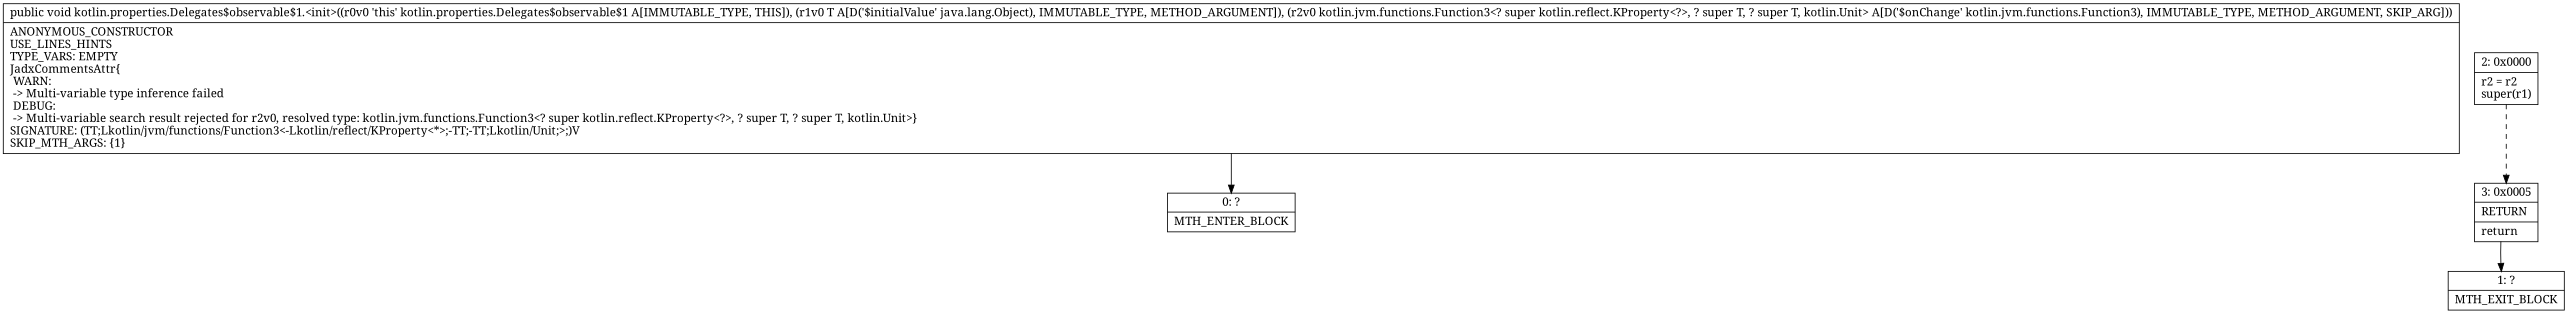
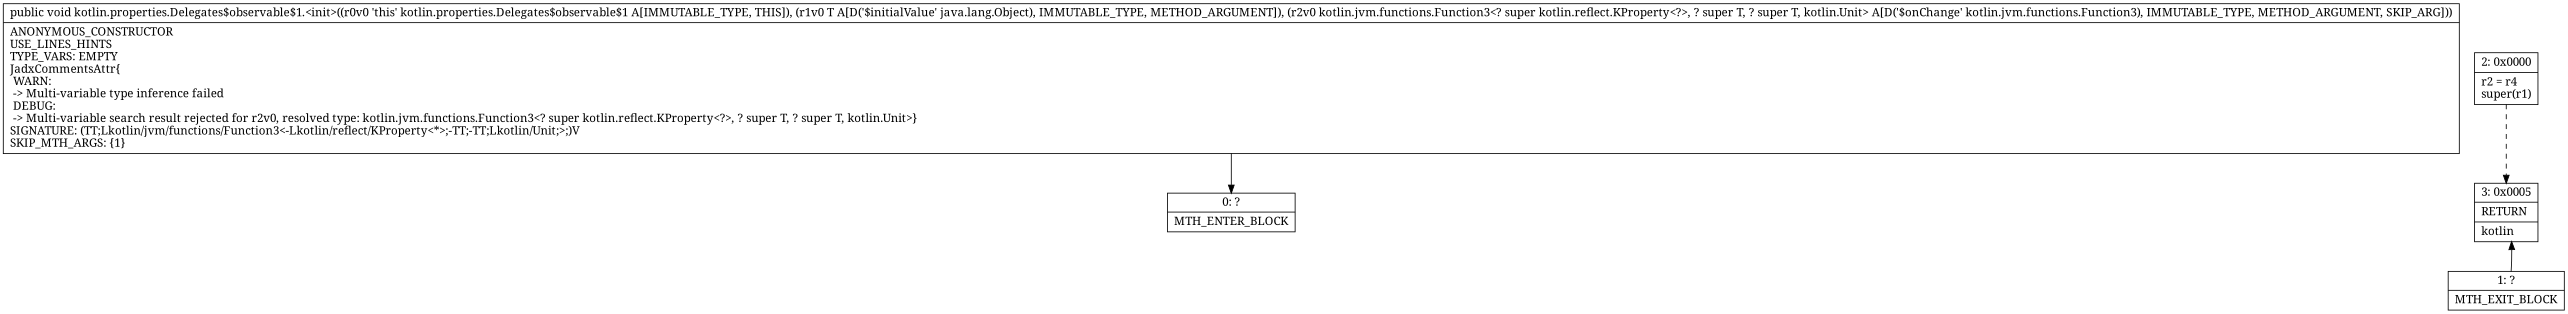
node "2: 0x0000": text "r2 = r2" -> "r2 = r4"
node "3: 0x0005": text "return" -> "kotlin"
edge "3: 0x0005" -> "1: ?": reversed
